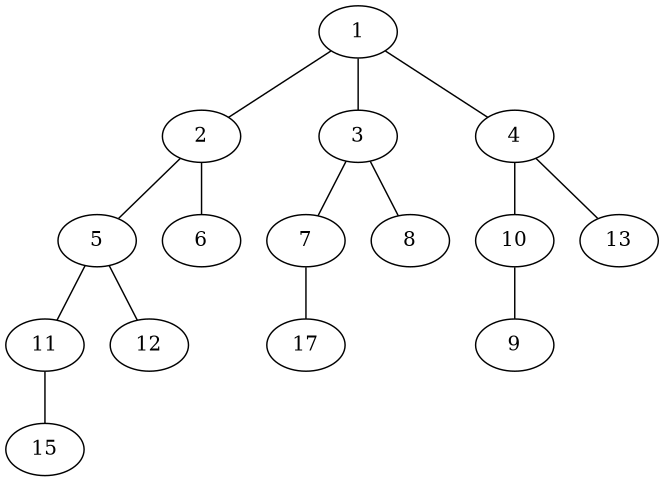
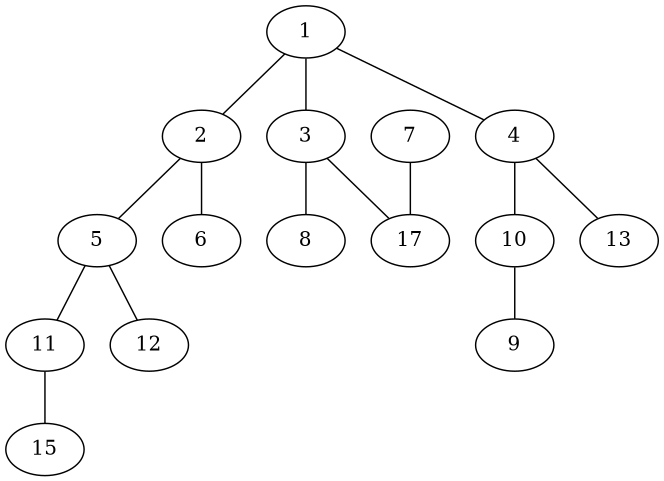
edge "3" -- "7": now "3" -- "17"
